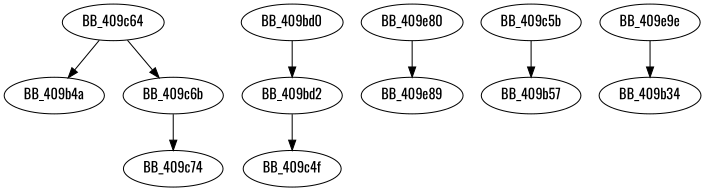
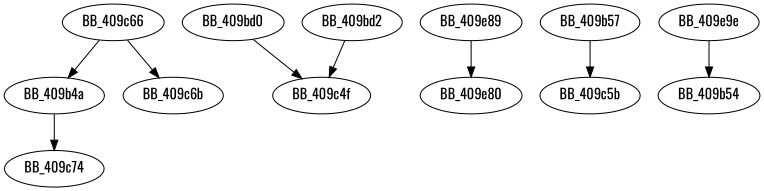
node "BB_409c64": label "BB_409c64" -> "BB_409c66"
edge "BB_409bd0" -> "BB_409bd2": now "BB_409bd0" -> "BB_409c4f"
edge "BB_409e80" -> "BB_409e89": reversed
edge "BB_409c5b" -> "BB_409b57": reversed
node "BB_409b34": label "BB_409b34" -> "BB_409b54"
edge "BB_409c6b" -> "BB_409c74": now "BB_409b4a" -> "BB_409c74"
